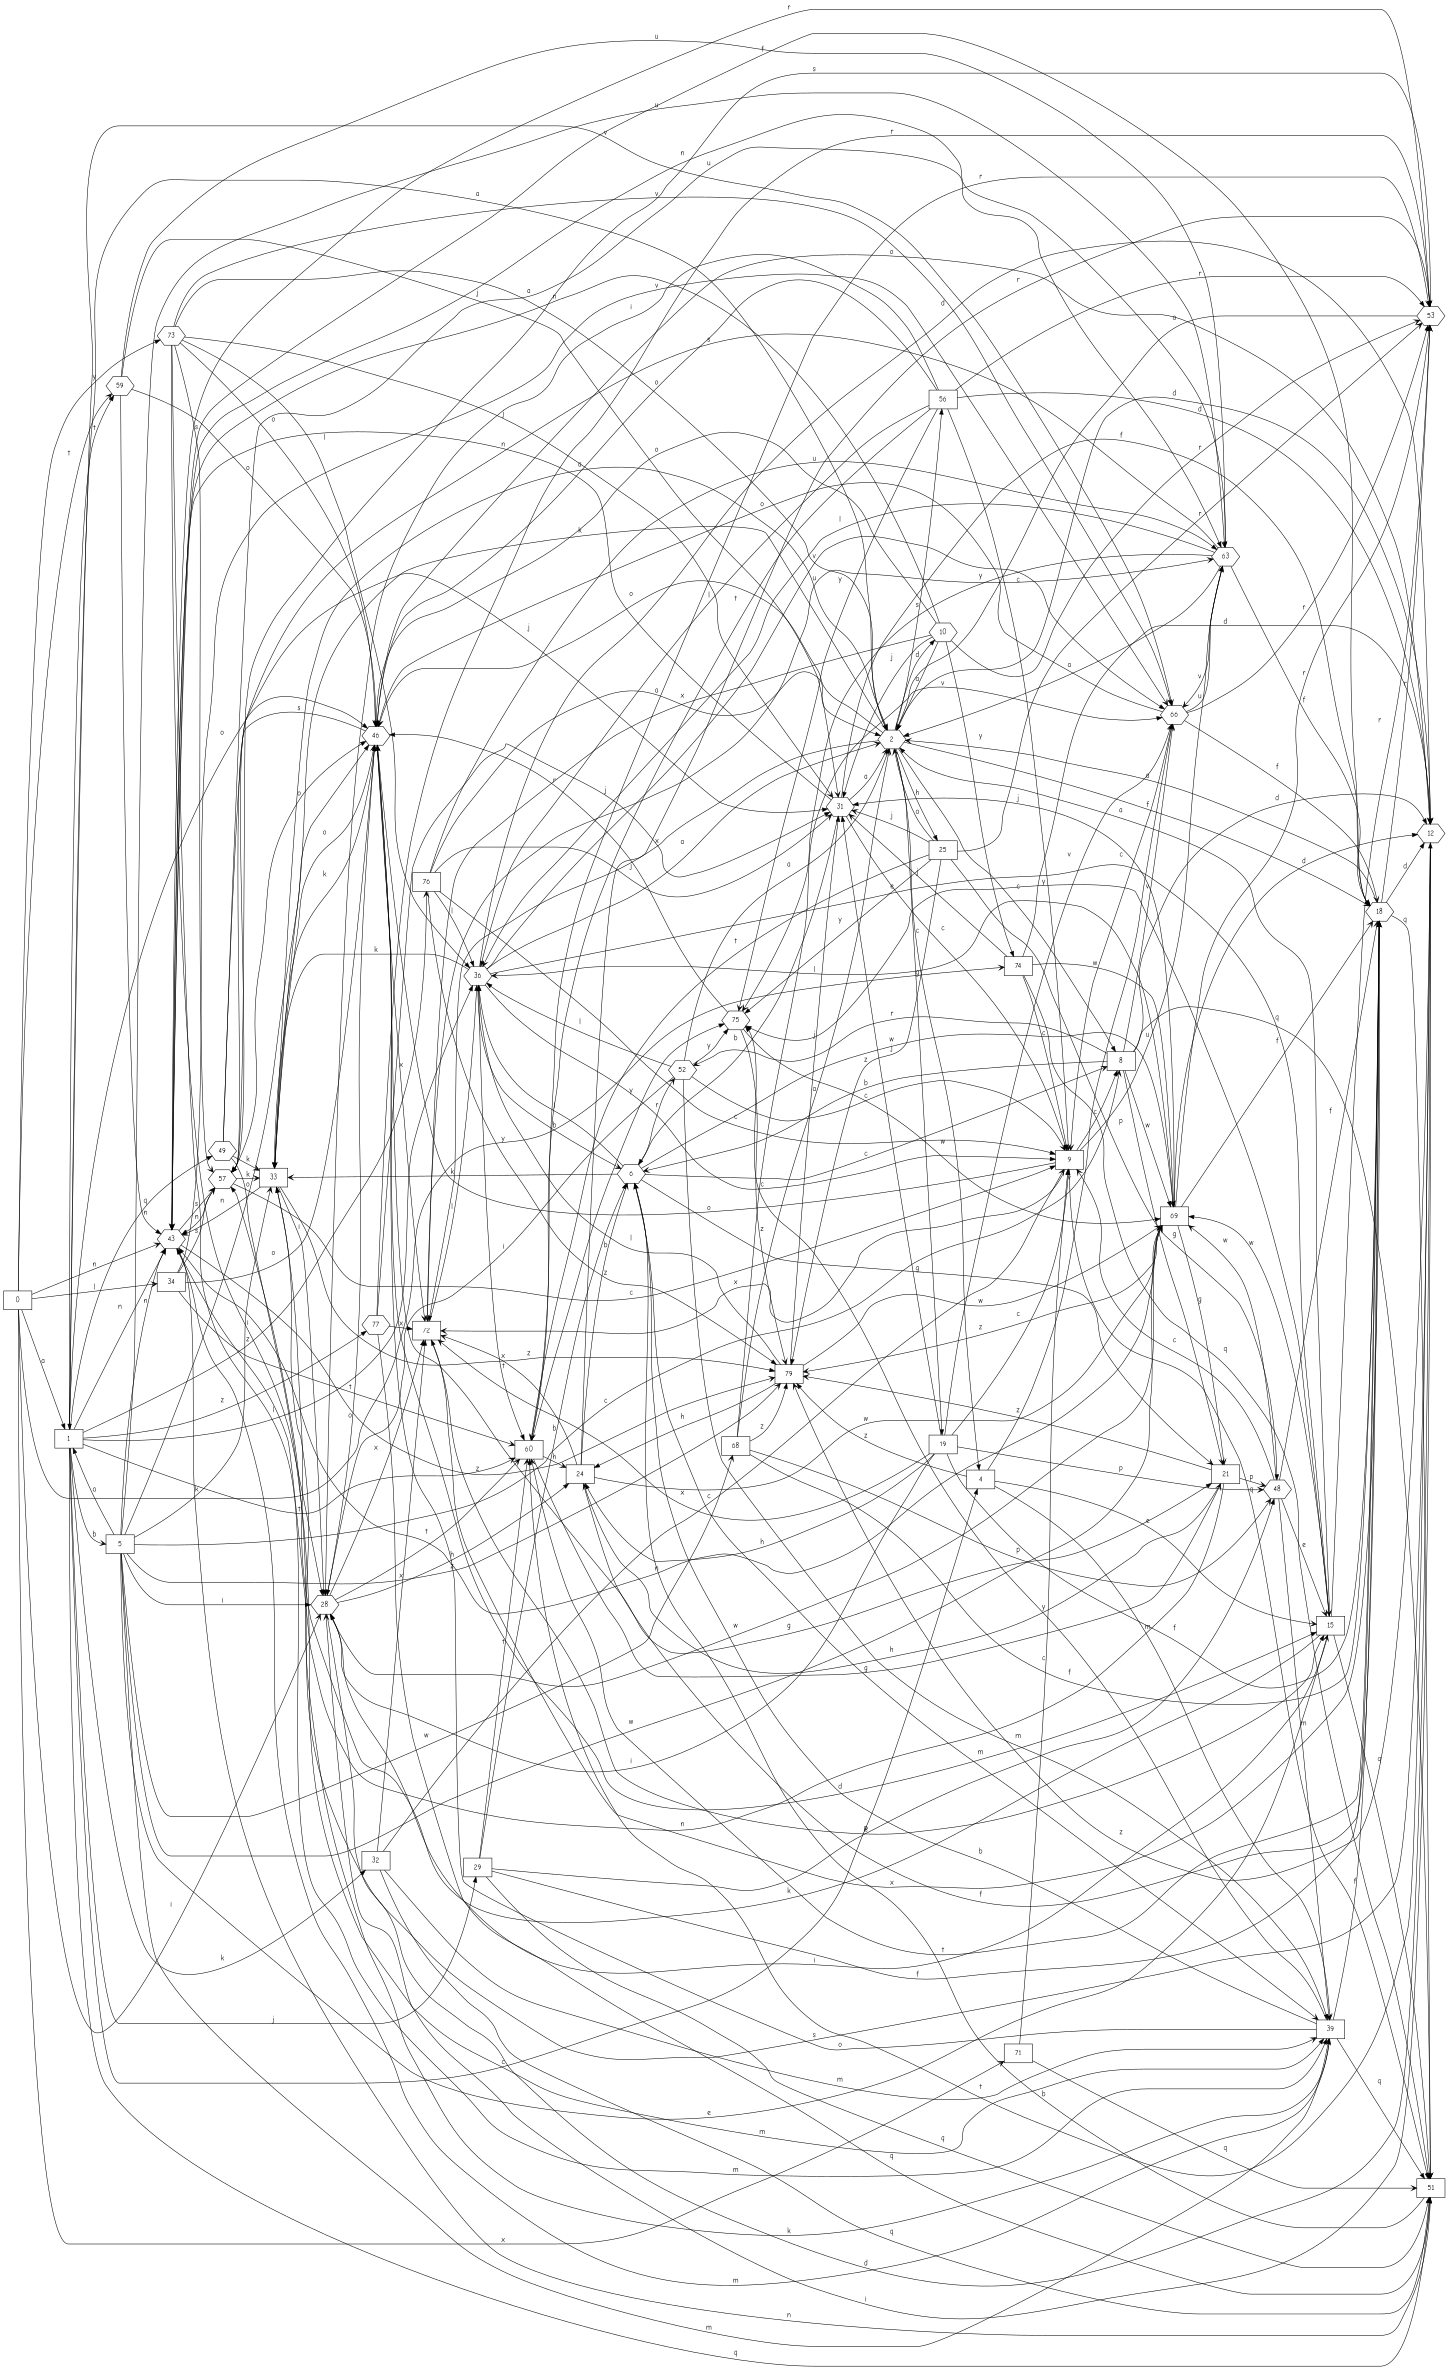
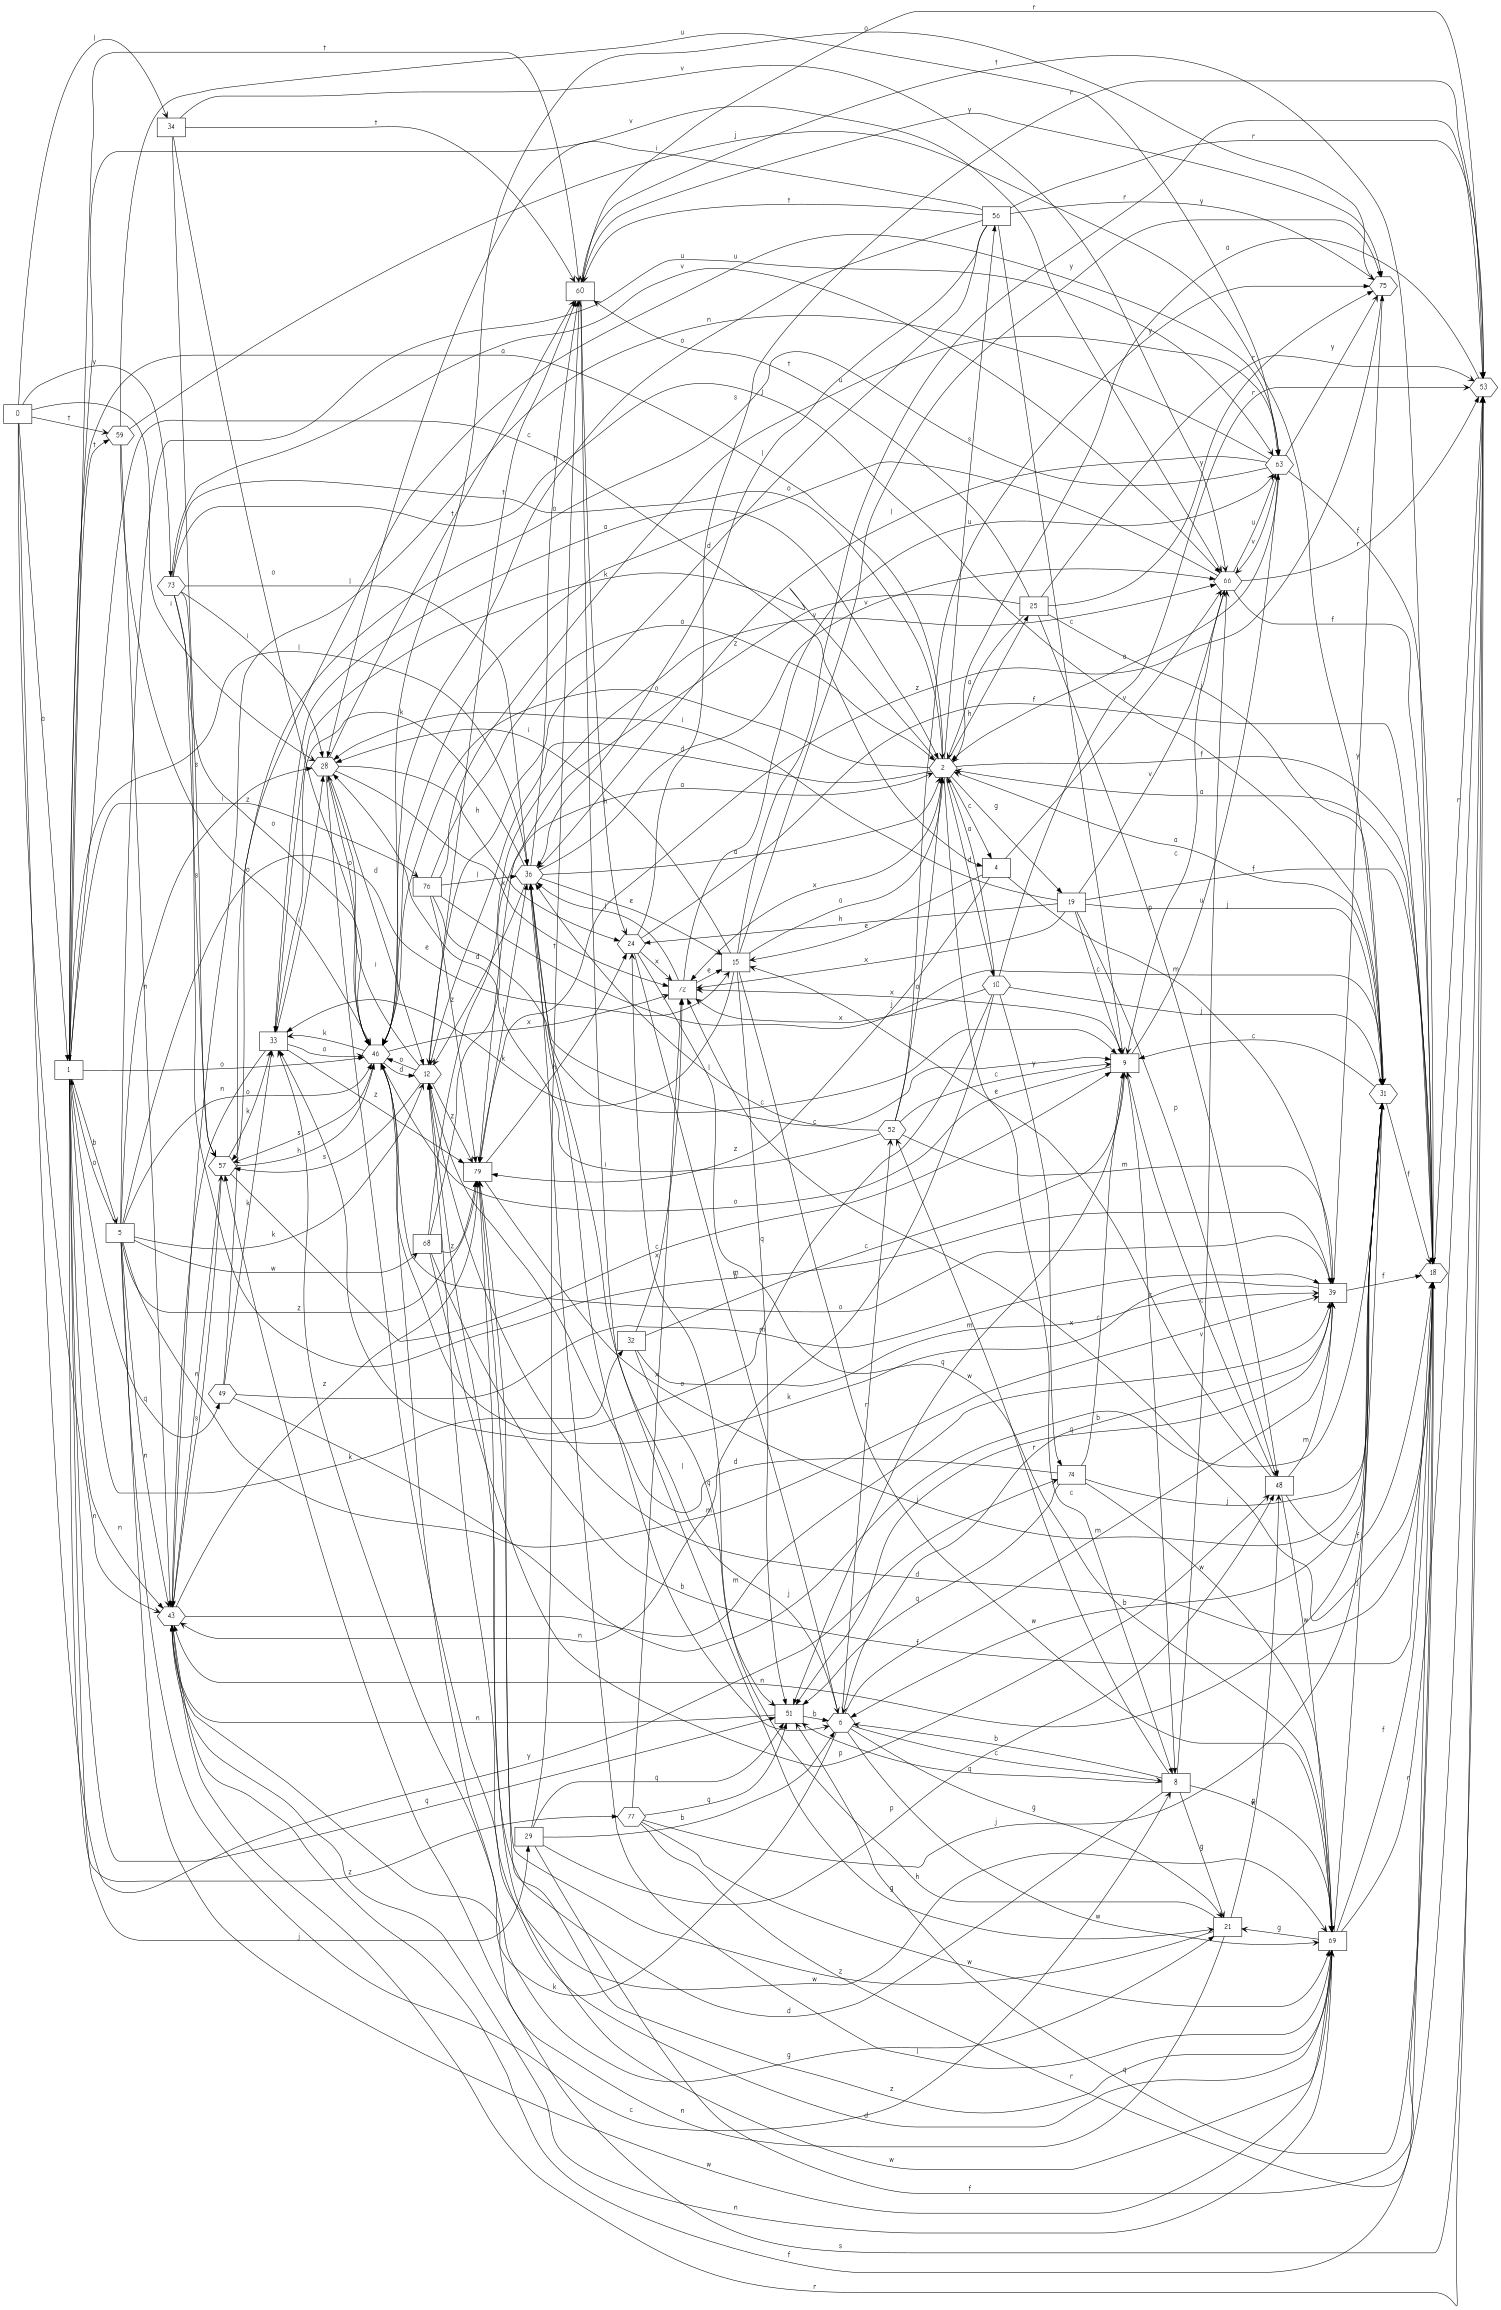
edge "75" -> "46": label "r" -> "o"
edge "57" -> "46": label "o" -> "h"
edge "75" -> "69": now "77" -> "69"
edge "5" -> "33": now "5" -> "12"
node "24": shape box -> hexagon
node "48": shape hexagon -> box
edge "46" -> "15": now "46" -> "12"
node "71": removed
